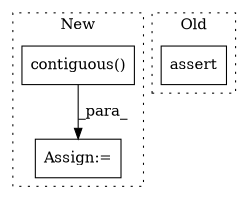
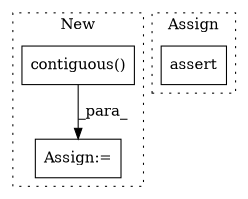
cluster "Old": label "Old" -> "Assign"
